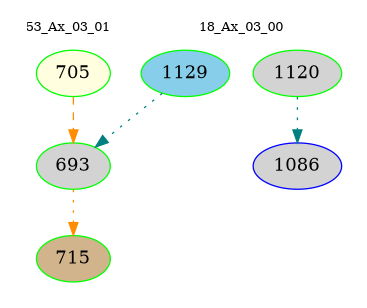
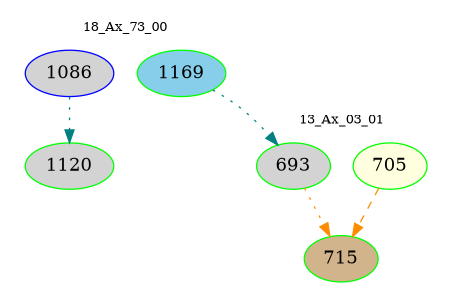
cluster "53_Ax_03_01": label "53_Ax_03_01" -> "13_Ax_03_01"
cluster "18_Ax_03_00": label "18_Ax_03_00" -> "18_Ax_73_00"
node "1129": label "1129" -> "1169"
edge "705" -> "693": now "705" -> "715"
edge "1120" -> "1086": reversed
